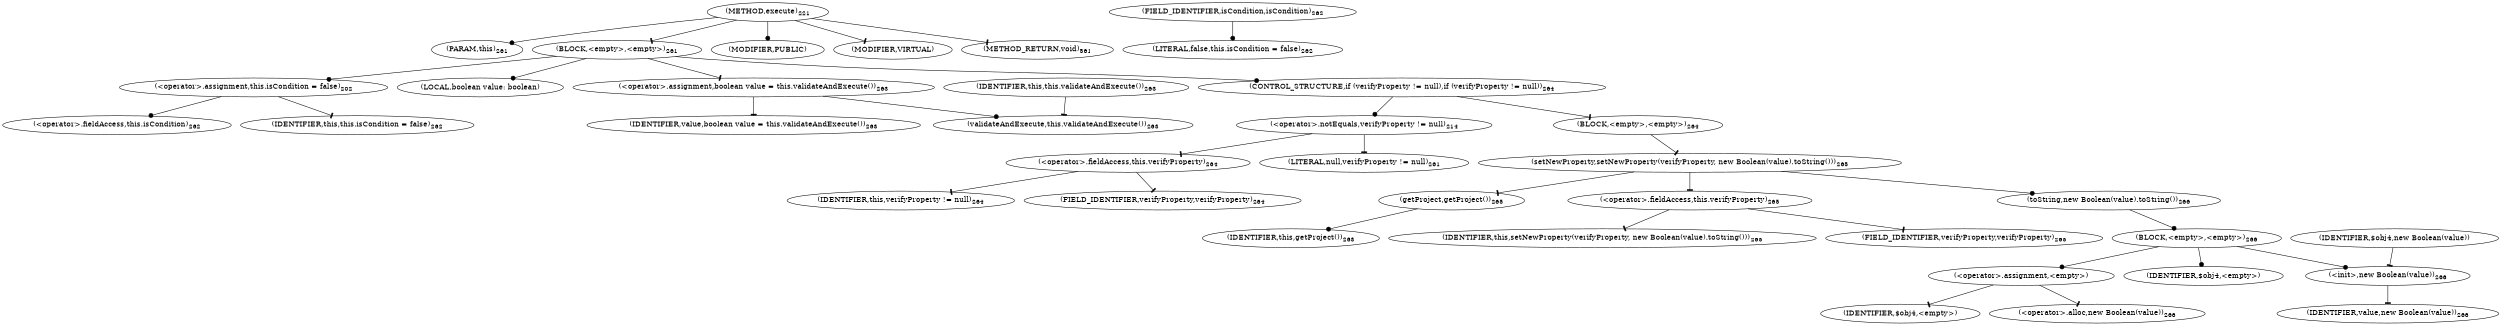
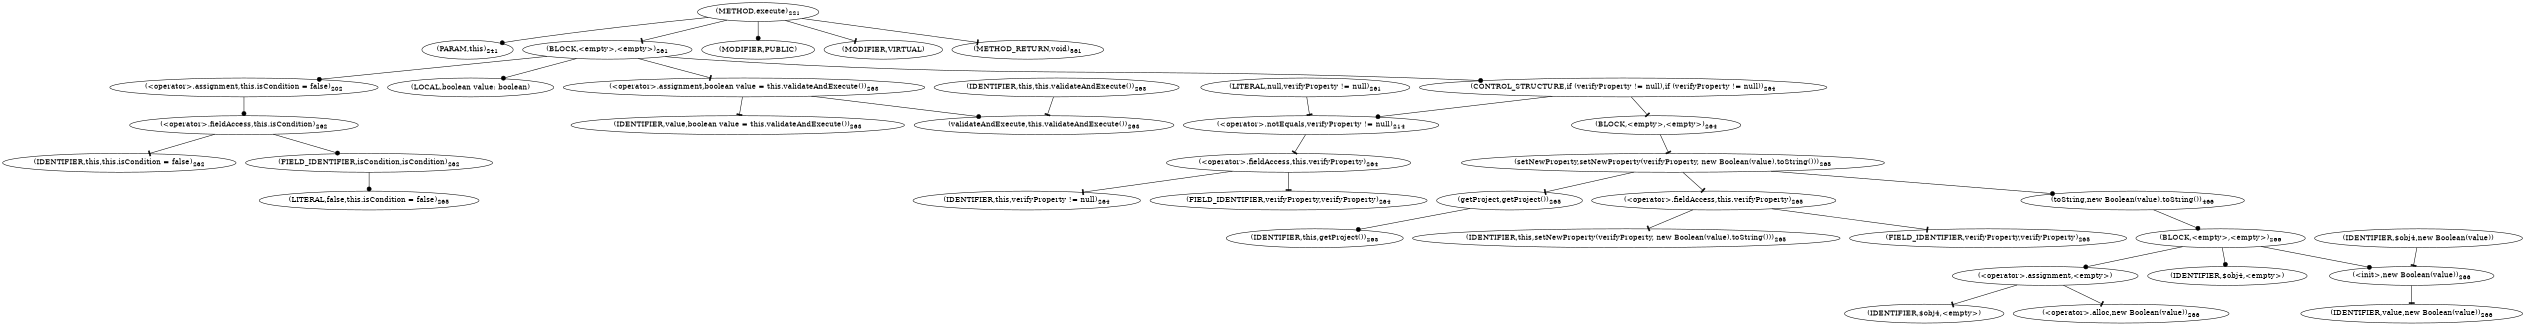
node "(PARAM,this)": text "261" -> "241"
node "(LITERAL,false,this.isCondition = false)": text "262" -> "265"
edge "(<operator>.assignment,this.isCondition = false)" -> "(IDENTIFIER,this,this.isCondition = false)": now "(<operator>.fieldAccess,this.isCondition)" -> "(IDENTIFIER,this,this.isCondition = false)"
edge "(<operator>.fieldAccess,this.isCondition)" -> "(FIELD_IDENTIFIER,isCondition,isCondition)": added
edge "(<operator>.notEquals,verifyProperty != null)" -> "(LITERAL,null,verifyProperty != null)": reversed
node "(toString,new Boolean(value).toString())": text "266" -> "466"
